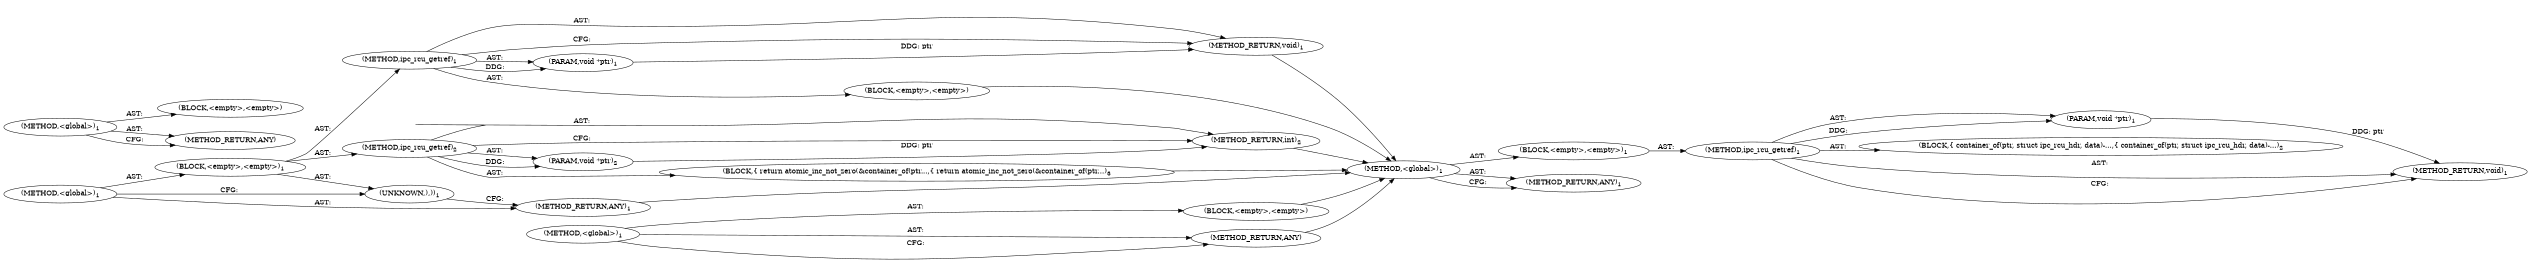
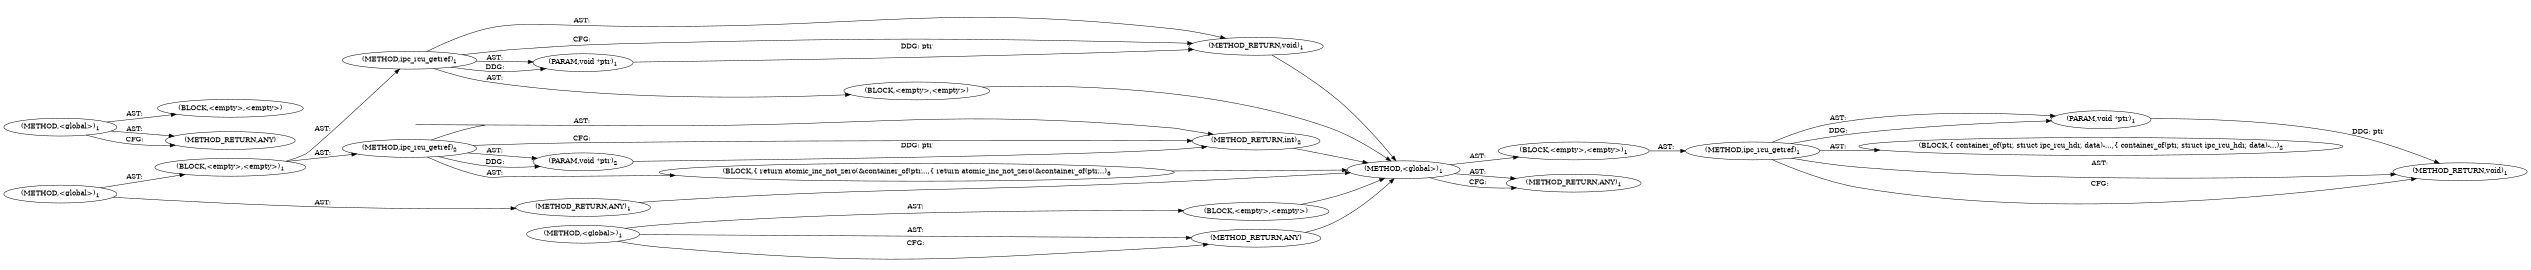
node "(UNKNOWN,),))": removed
